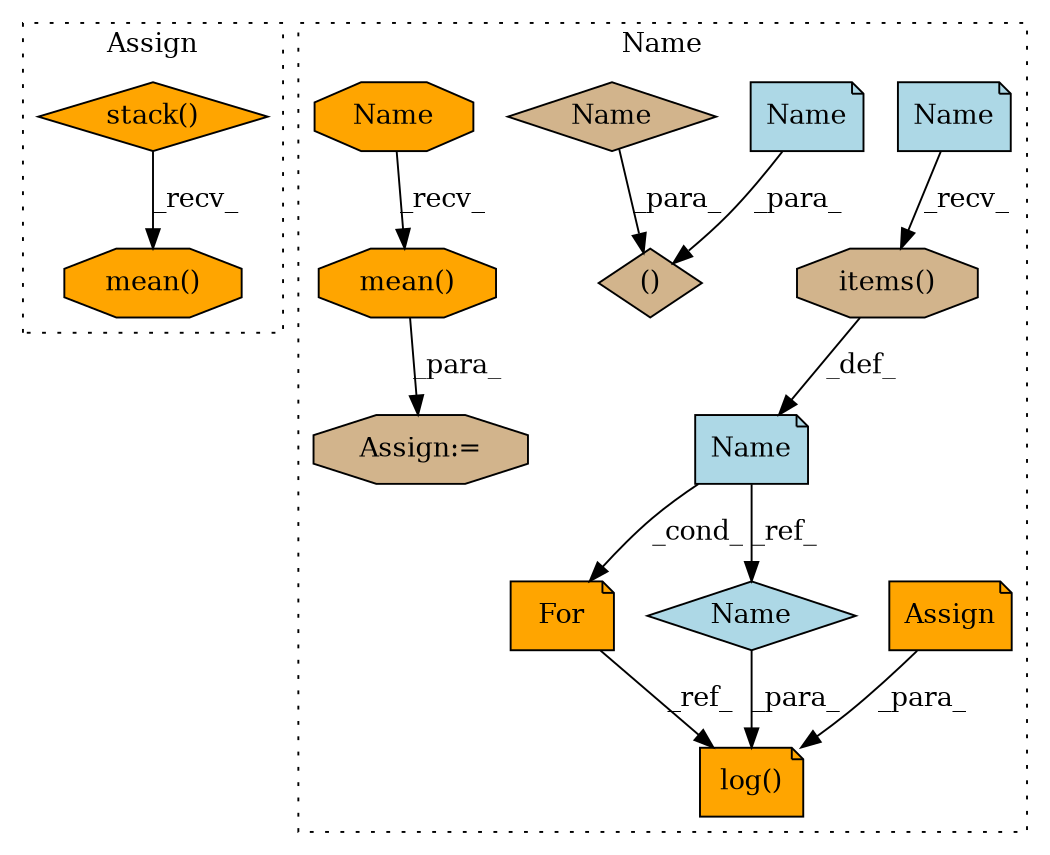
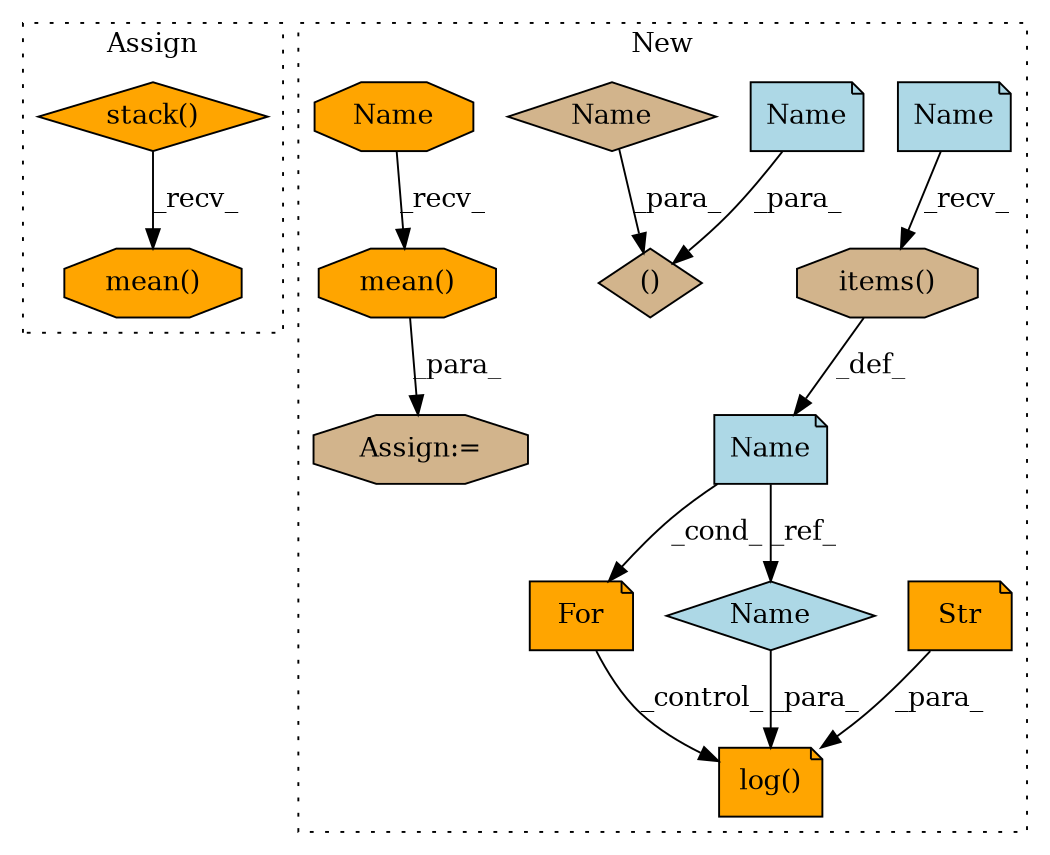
cluster "Name": label "Name" -> "New"
node "Assign": label "Assign" -> "Str"
edge "For" -> "log()": label "_ref_" -> "_control_"
